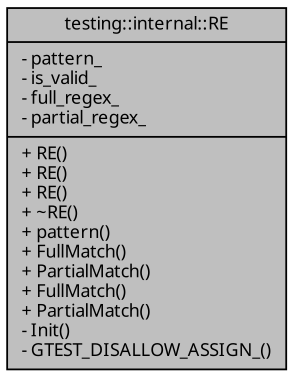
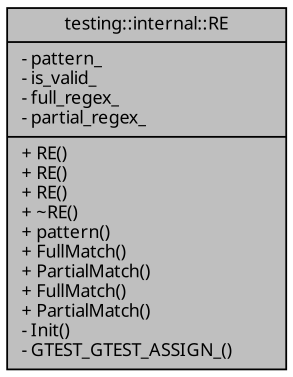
node "testing::internal::RE": text "- GTEST_DISALLOW_ASSIGN_()" -> "- GTEST_GTEST_ASSIGN_()"
